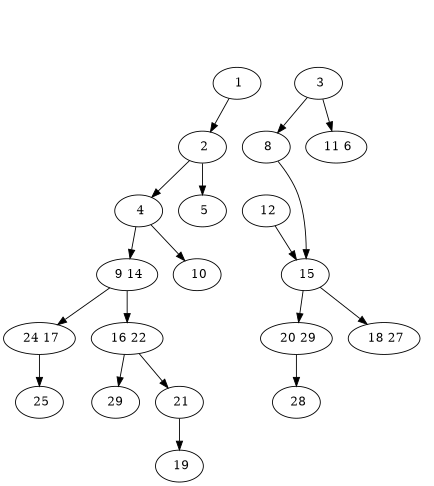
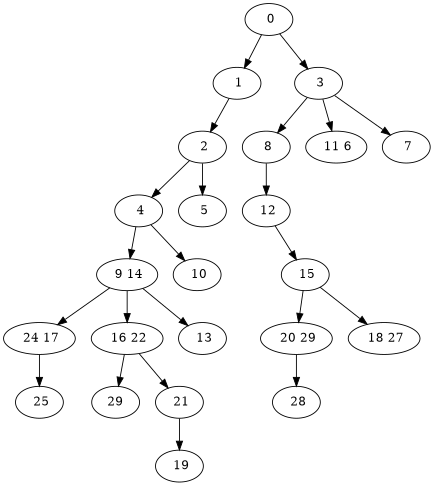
node "0": added
node "7": added
edge "8" -> "15": now "8" -> "12"
node "13": added
